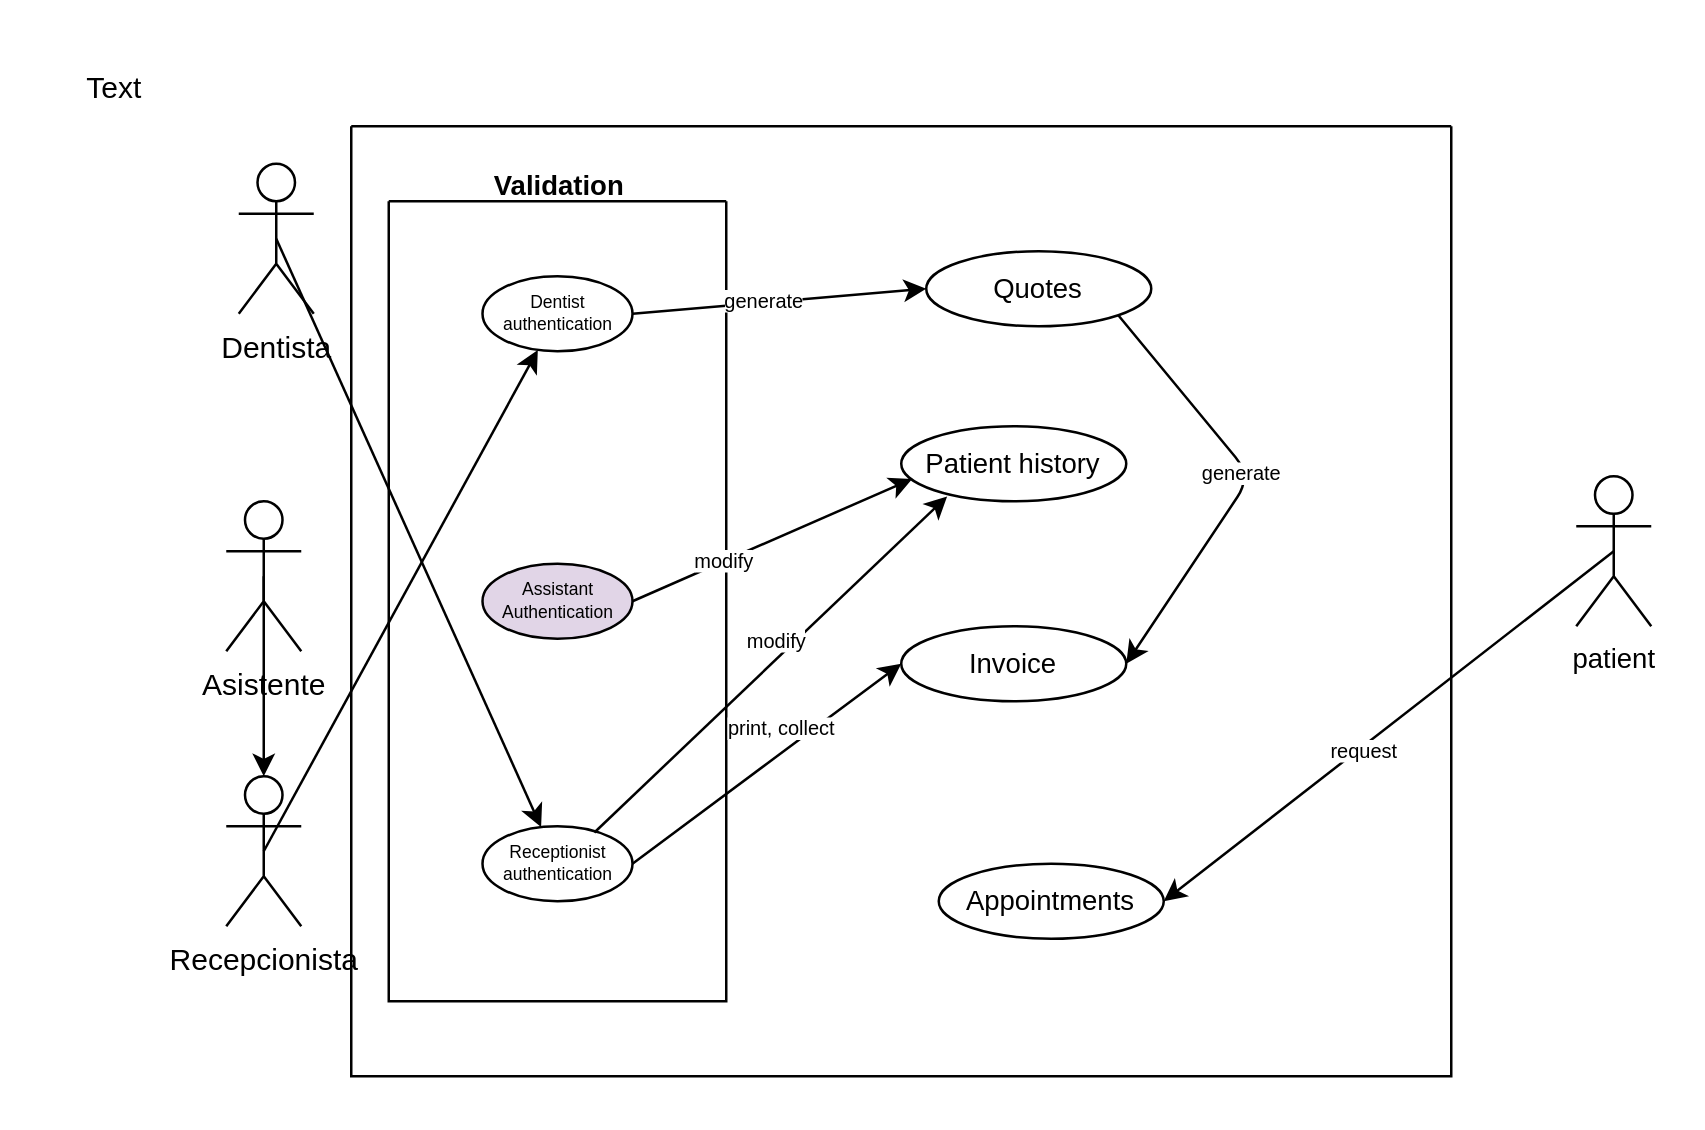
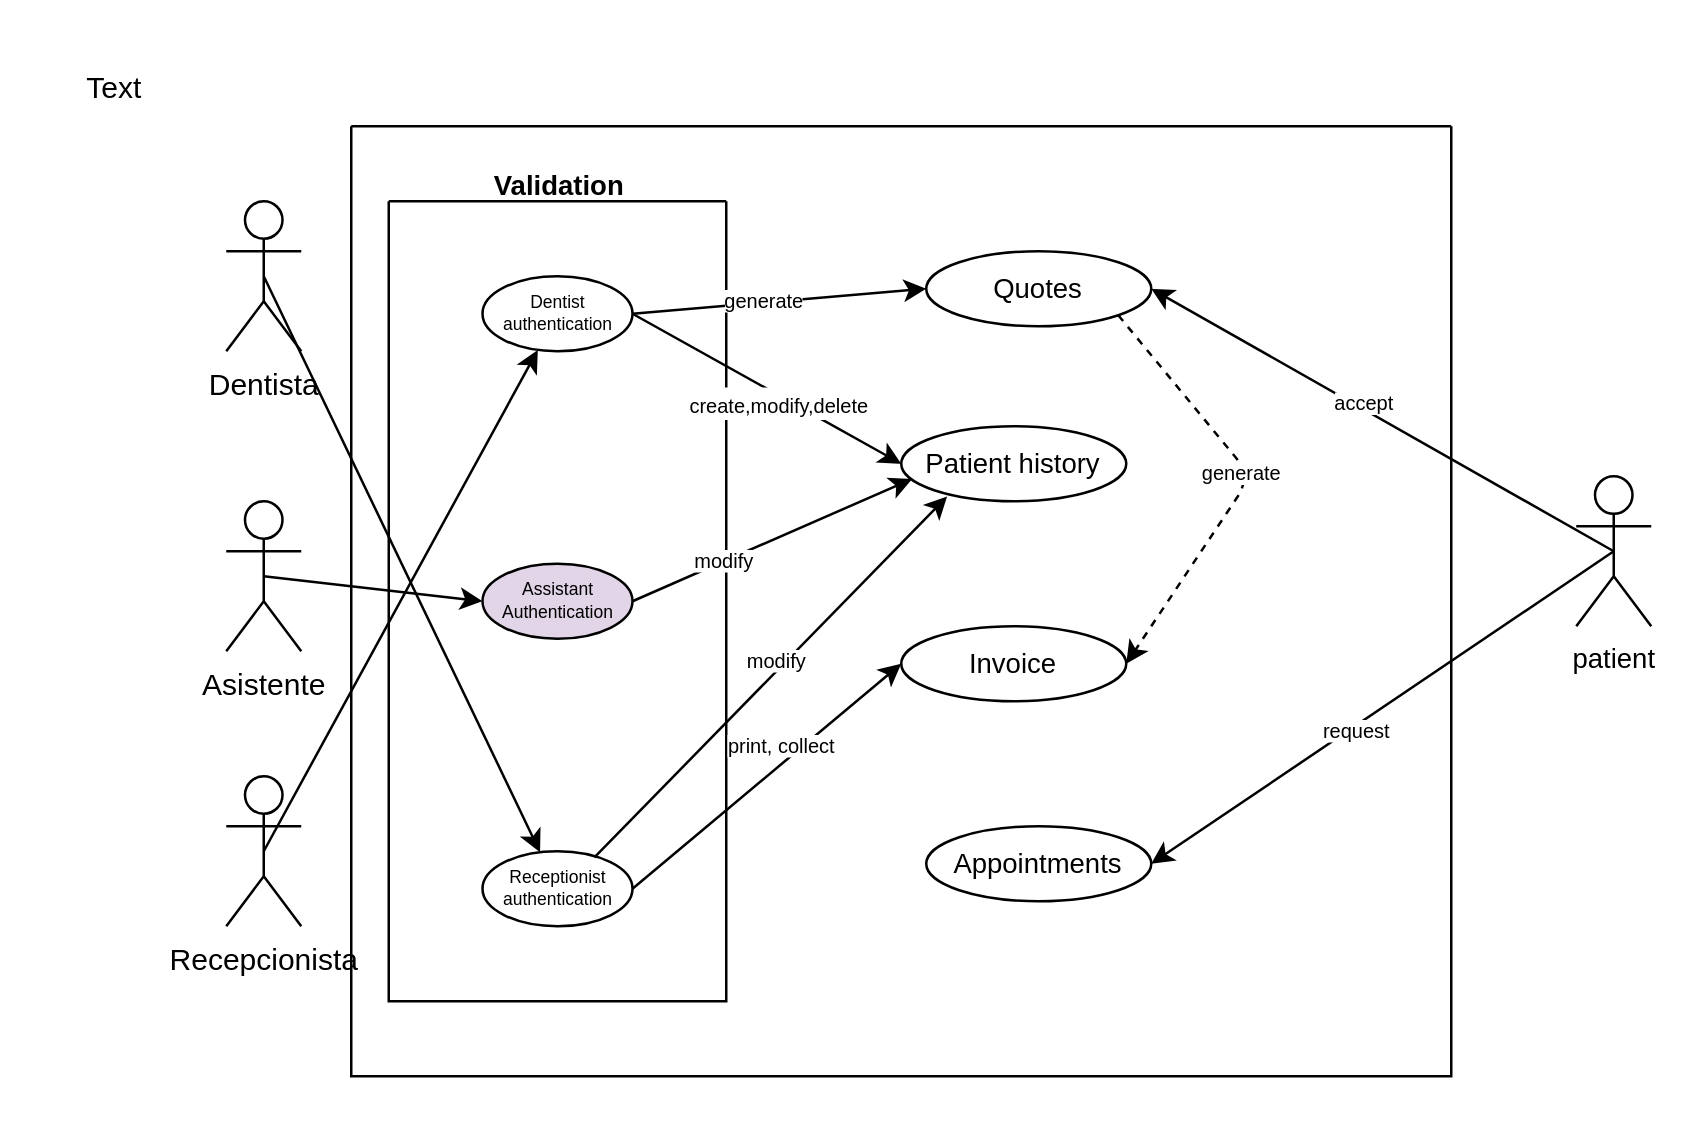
node "Dentista": moved (276, 239) -> (264, 276)
edge "patient" -> "Quotes": added, label "accept"
edge "Dentist authentication" -> "Patient history": added, label "create,modify,delete"
edge "Quotes" -> "Invoice": style solid -> dashed
edge "Asistente" -> "Recepcionista": now "Asistente" -> "Assistant Authentication"
node "Receptionist authentication": moved (558, 864) -> (558, 889)
node "Appointments": moved (1051, 901) -> (1039, 864)
